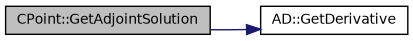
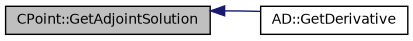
edge "CPoint::GetAdjointSolution" -> "AD::GetDerivative": reversed
